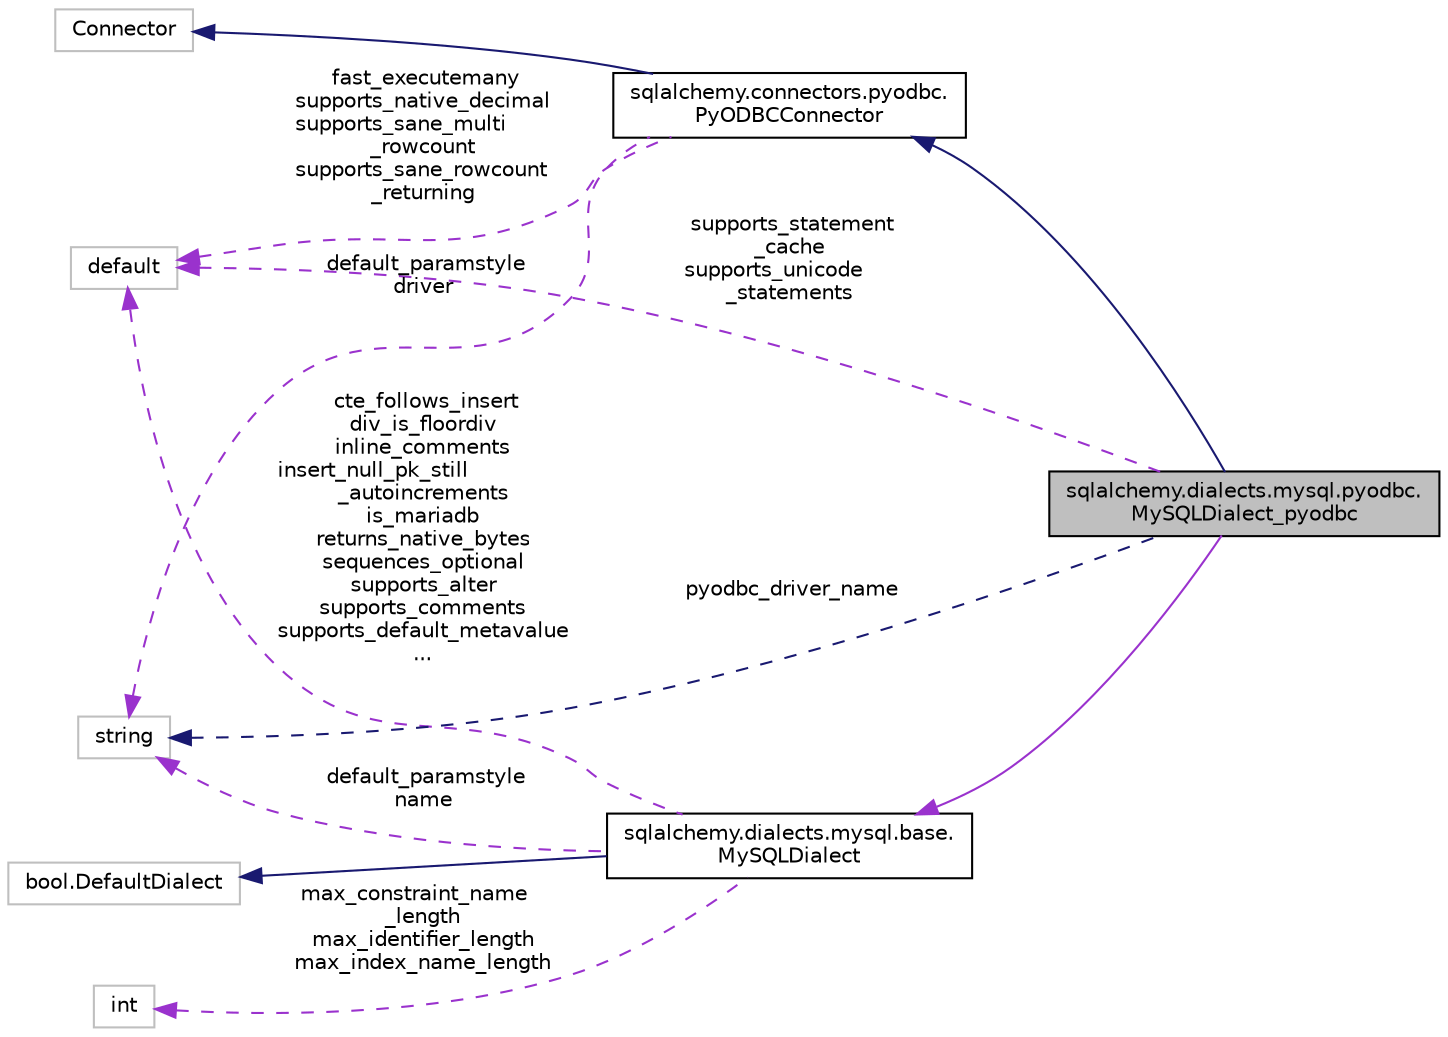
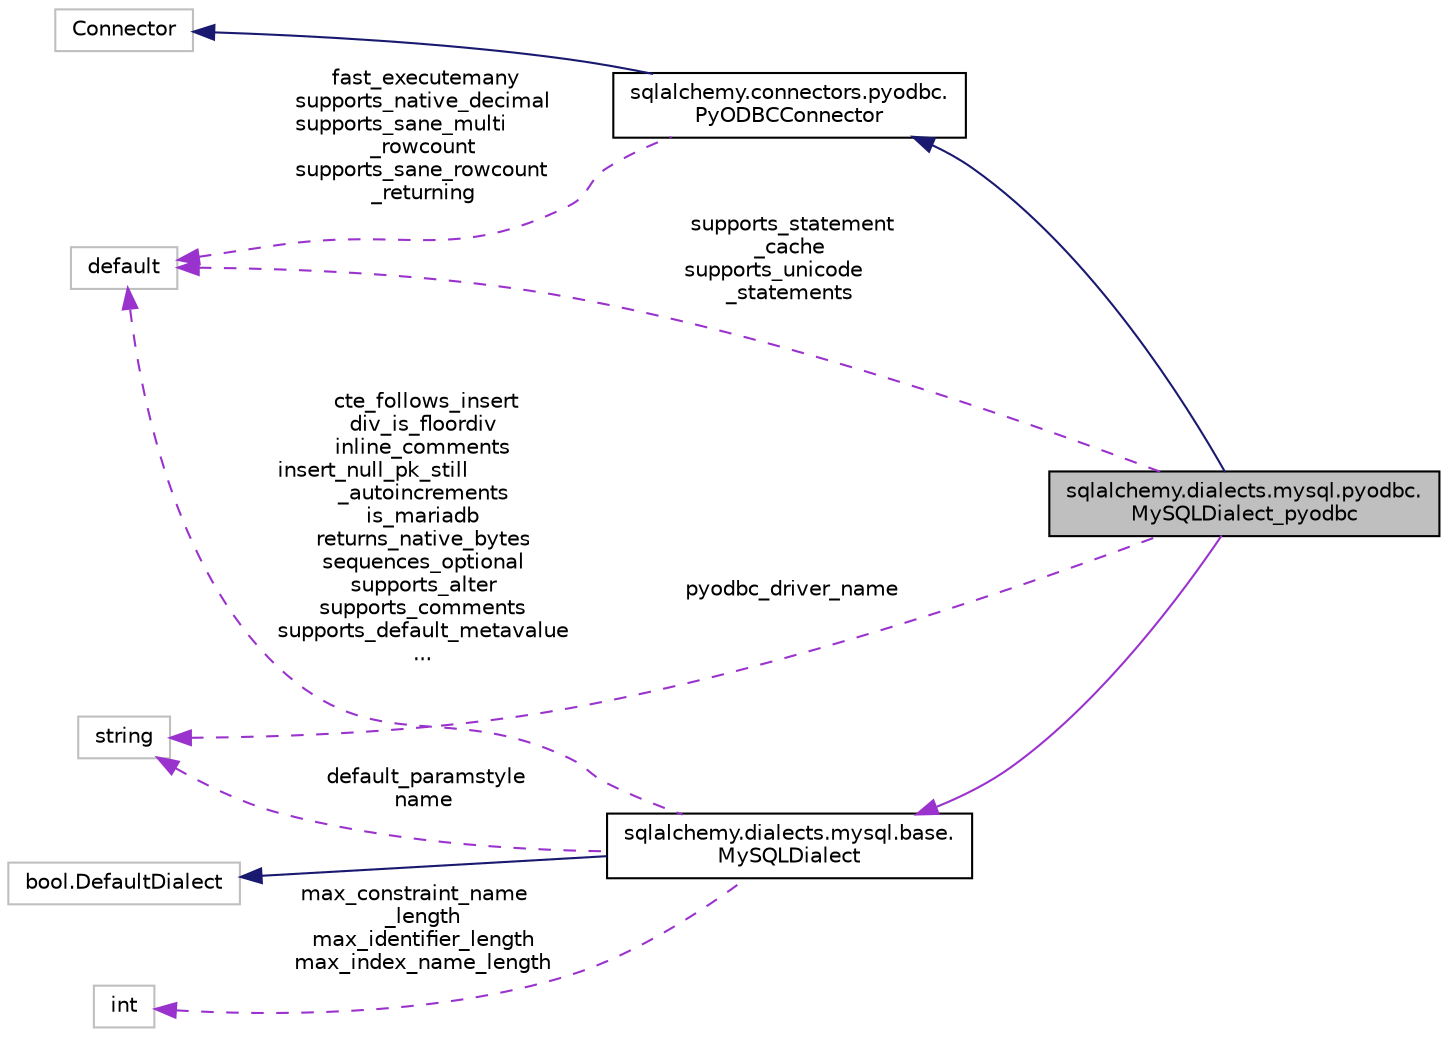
edge "sqlalchemy.connectors.pyodbc. PyODBCConnector" -> "string": removed, label "default_paramstyle driver"
edge "sqlalchemy.dialects.mysql.pyodbc. MySQLDialect_pyodbc" -> "string": color midnightblue -> darkorchid3
